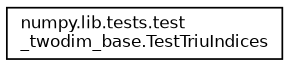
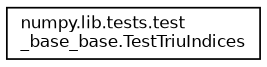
node "numpy.lib.tests.test _twodim_base.TestTriuIndices": label "numpy.lib.tests.test _twodim_base.TestTriuIndices" -> "numpy.lib.tests.test _base_base.TestTriuIndices"
